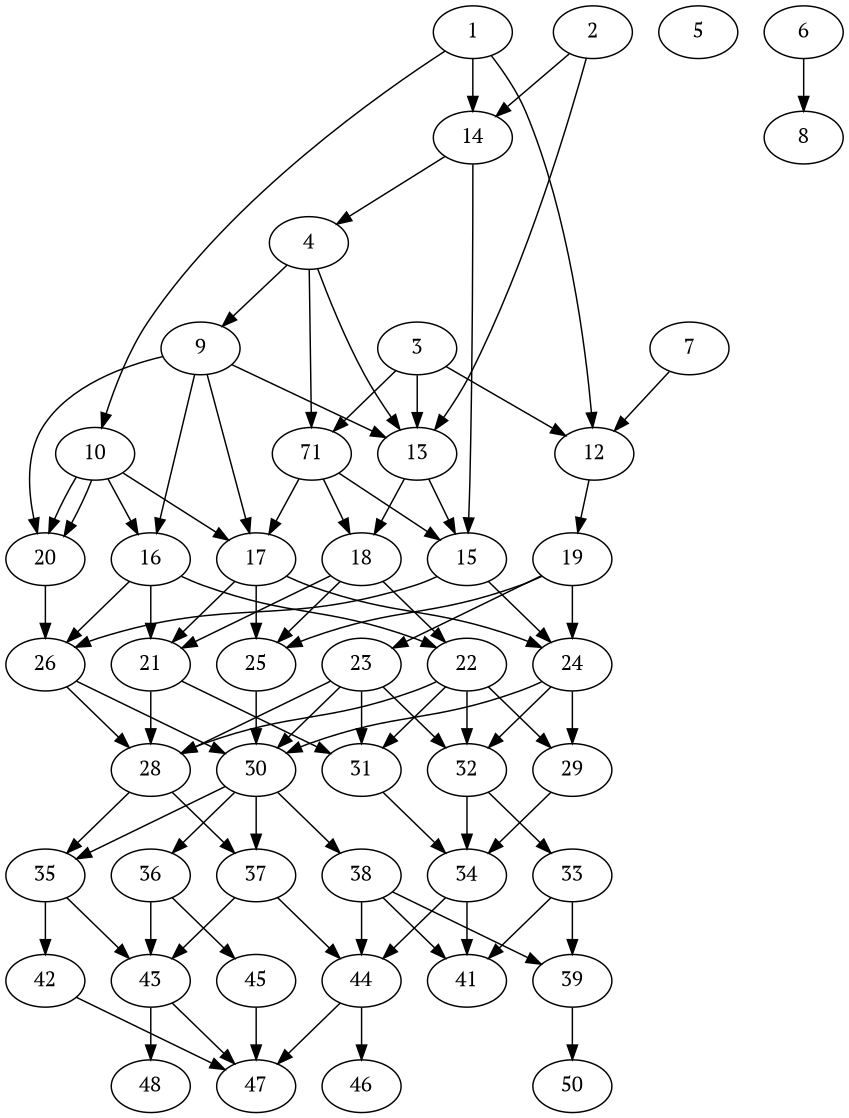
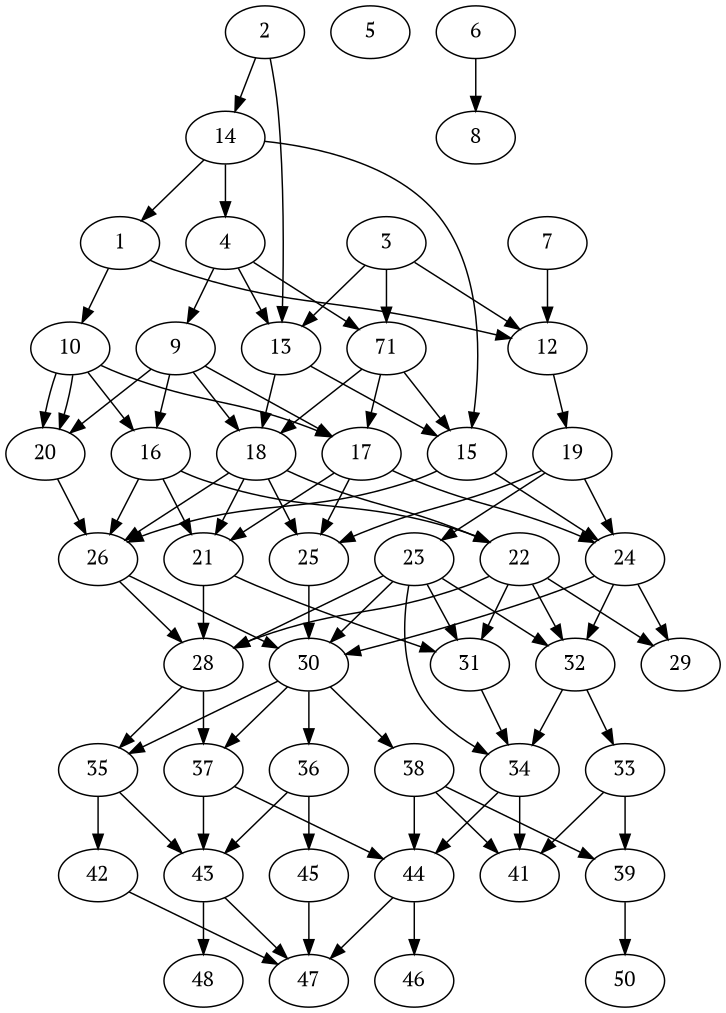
edge "1" -> "14": reversed
edge "9" -> "13": now "9" -> "18"
edge "18" -> "26": added
edge "29" -> "34": now "23" -> "34"
